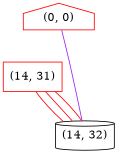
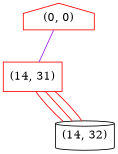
edge "(0, 0)" -- "(14, 32)": now "(0, 0)" -- "(14, 31)"
